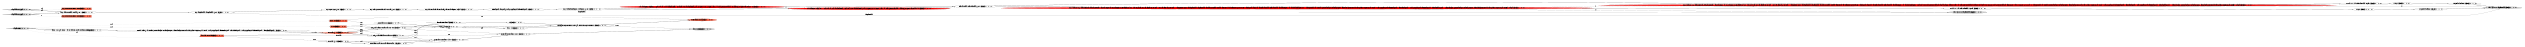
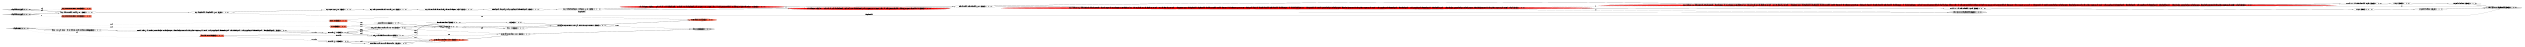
node "bindAddress != null@@@8@@@['0', '0', '1']": fillcolor tomato -> white
edge "InetAddress bindAddress@@@2@@@['0', '0', '1']" -> "bindAddress != null@@@23@@@['0', '0', '1']": label "config" -> "bindAddress"
node "config.setWorkingDirectory(info(0()@@@26@@@['0', '0', '1']": fillcolor white -> tomato
